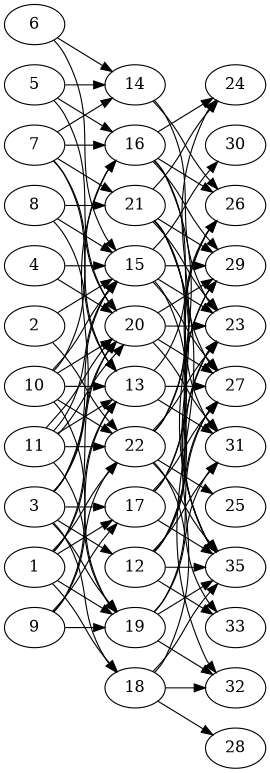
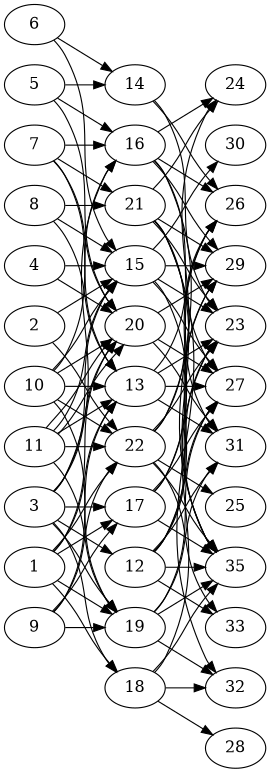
edge "7" -> "14": removed
edge "20" -> "23": now "13" -> "23"
